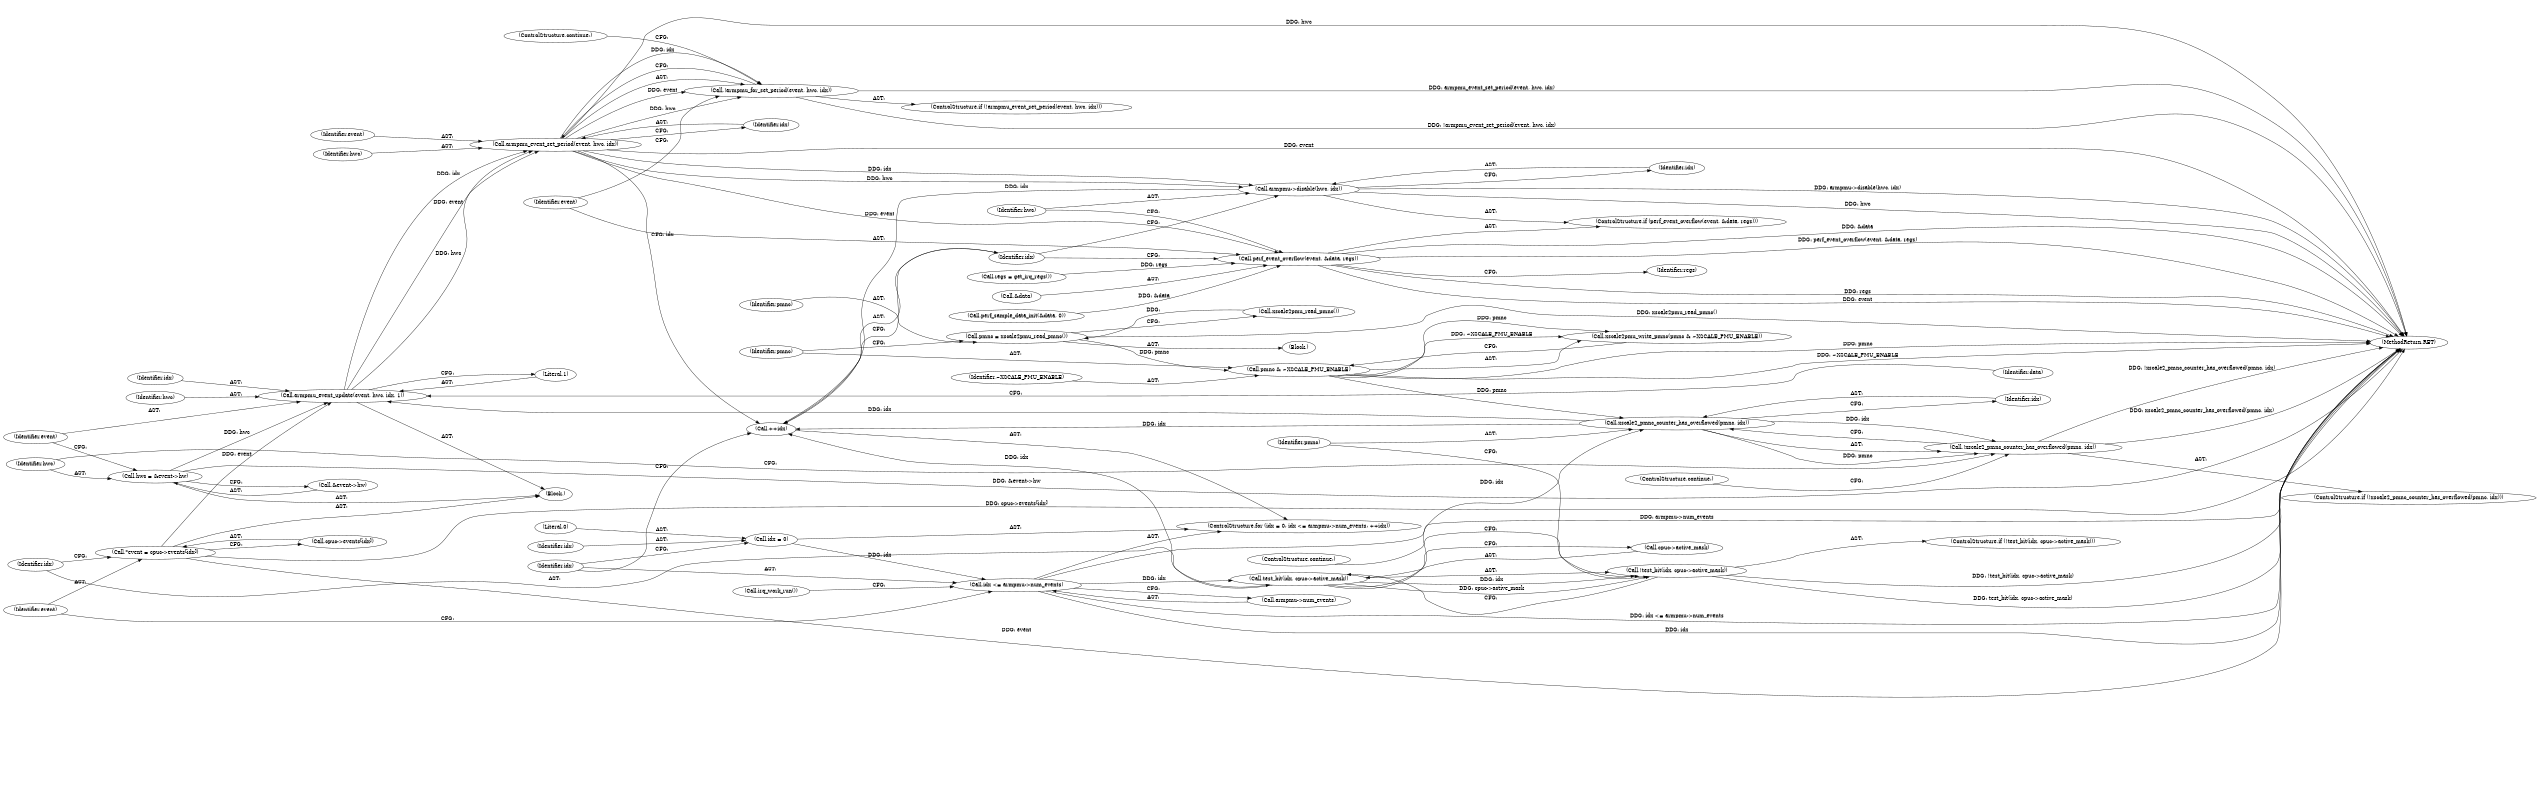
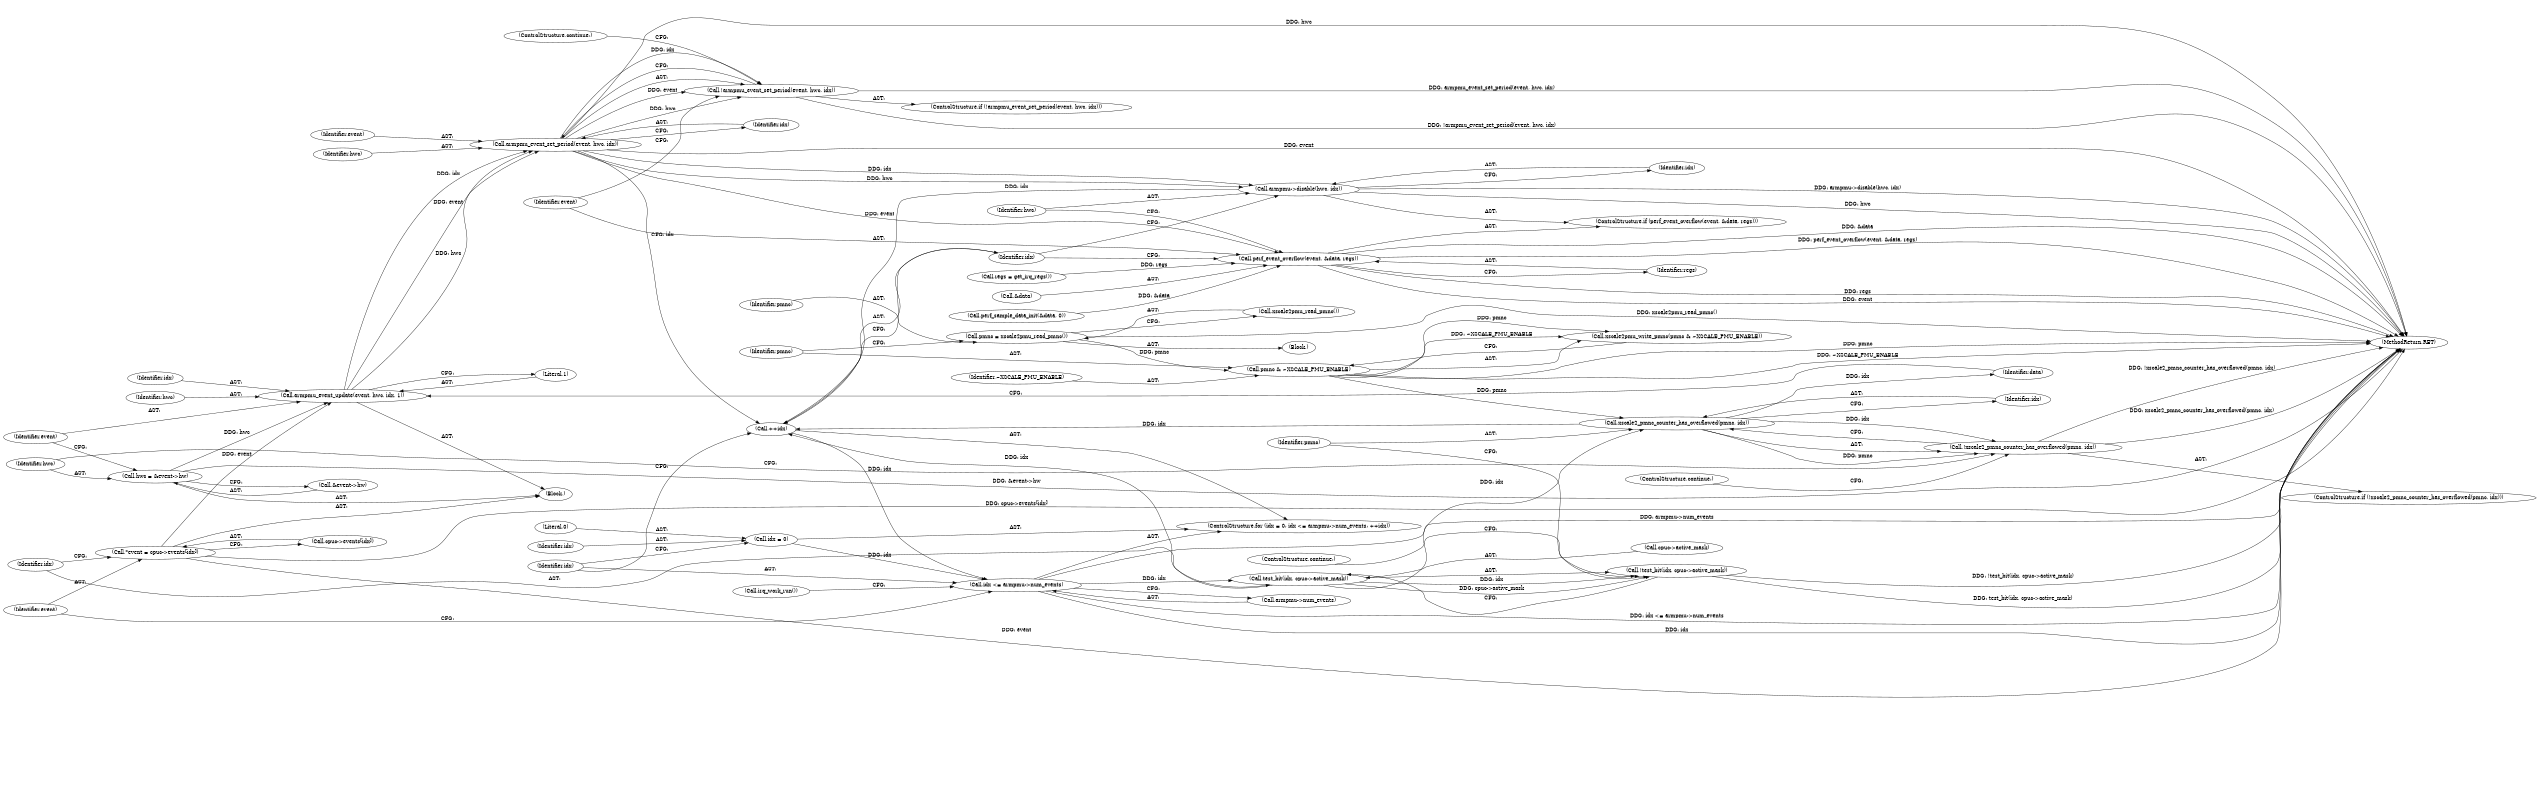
node "(Call,!armpmu_for_set_period(event, hwc, idx))": label "(Call,!armpmu_for_set_period(event, hwc, idx))" -> "(Call,!armpmu_event_set_period(event, hwc, idx))"
edge "(Identifier,regs)" -> "(Call,perf_event_overflow(event, &data, regs))": added, label "AST:"
edge "(Call,xscale2pmu_read_pmnc())" -> "(Call,pmnc = xscale2pmu_read_pmnc())": label "DDG: " -> "AST: "
edge "(Call,xscale2_pmnc_counter_has_overflowed(pmnc, idx))" -> "(Call,armpmu_event_update(event, hwc, idx, 1))": now "(Call,xscale2_pmnc_counter_has_overflowed(pmnc, idx))" -> "(Identifier,data)"
edge "(Call,++idx)" -> "(Call,idx <= armpmu->num_events)": added, label "DDG: idx"
node "(ControlStructure,if (!test_bit(idx, cpuc->active_mask)))": removed
edge "(Call,test_bit(idx, cpuc->active_mask))" -> "(Call,cpuc->active_mask)": removed, label "CFG:"
